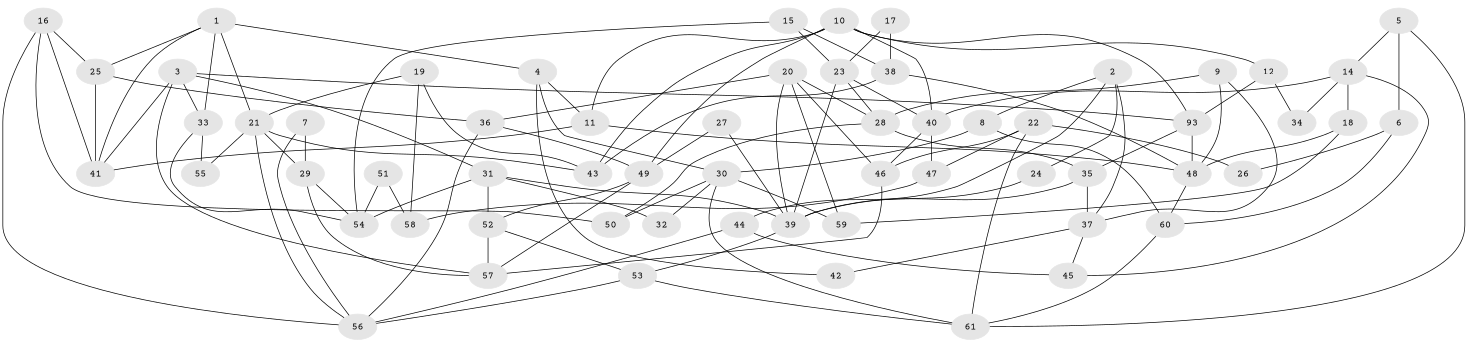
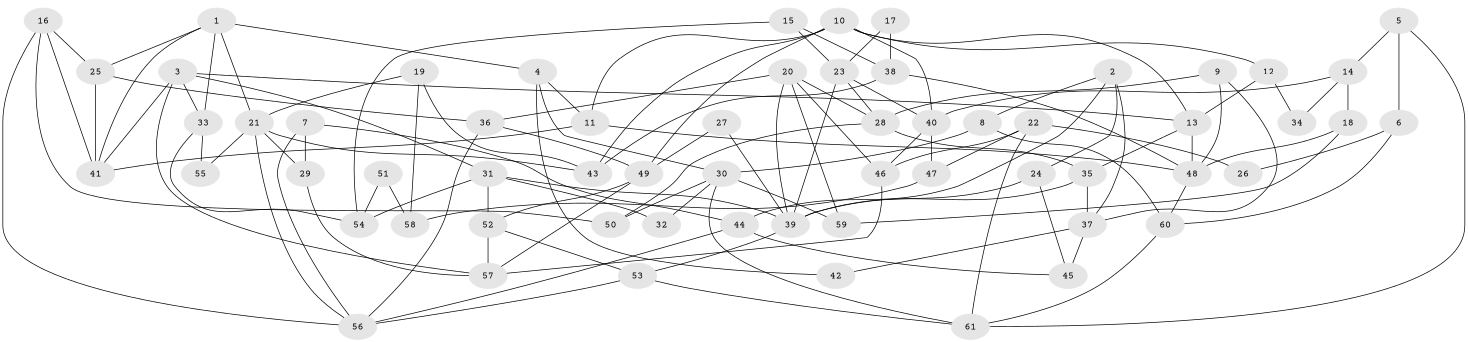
node "93": label "93" -> "13"
edge "7" -- "44": added
edge "29" -- "54": removed
edge "14" -- "45": now "24" -- "45"
